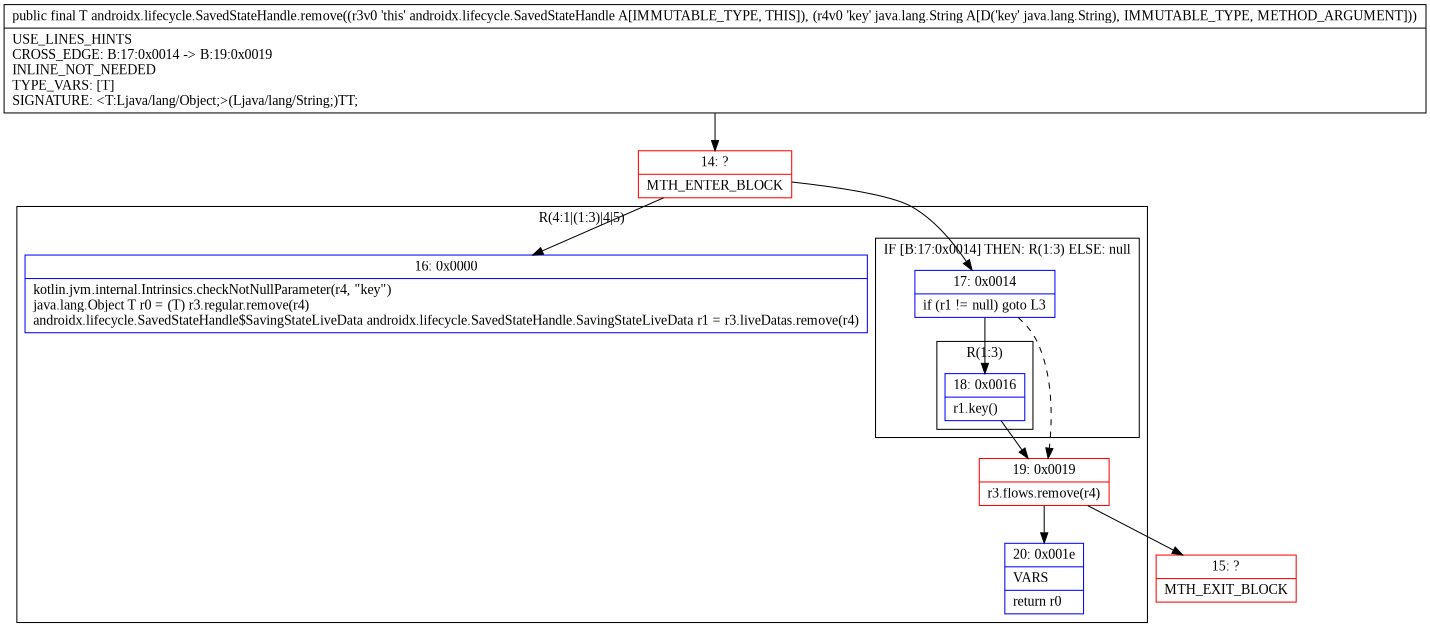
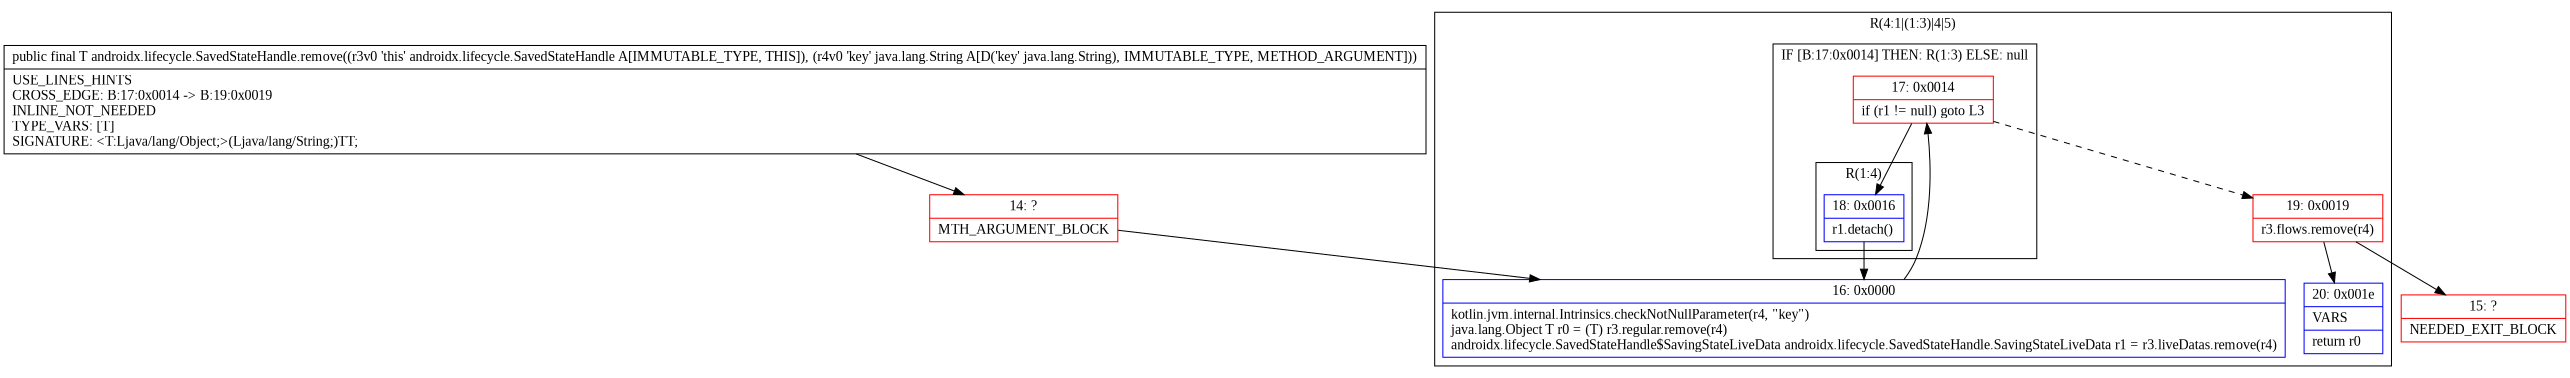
node "14: ?": text "MTH_ENTER_BLOCK" -> "MTH_ARGUMENT_BLOCK"
edge "14: ?" -> "17: 0x0014": now "16: 0x0000" -> "17: 0x0014"
node "17: 0x0014": color blue -> red
cluster "R(1:3)": label "R(1:3)" -> "R(1:4)"
node "18: 0x0016": text "r1.key()" -> "r1.detach()"
edge "18: 0x0016" -> "19: 0x0019": now "18: 0x0016" -> "16: 0x0000"
node "15: ?": text "MTH_EXIT_BLOCK" -> "NEEDED_EXIT_BLOCK"
